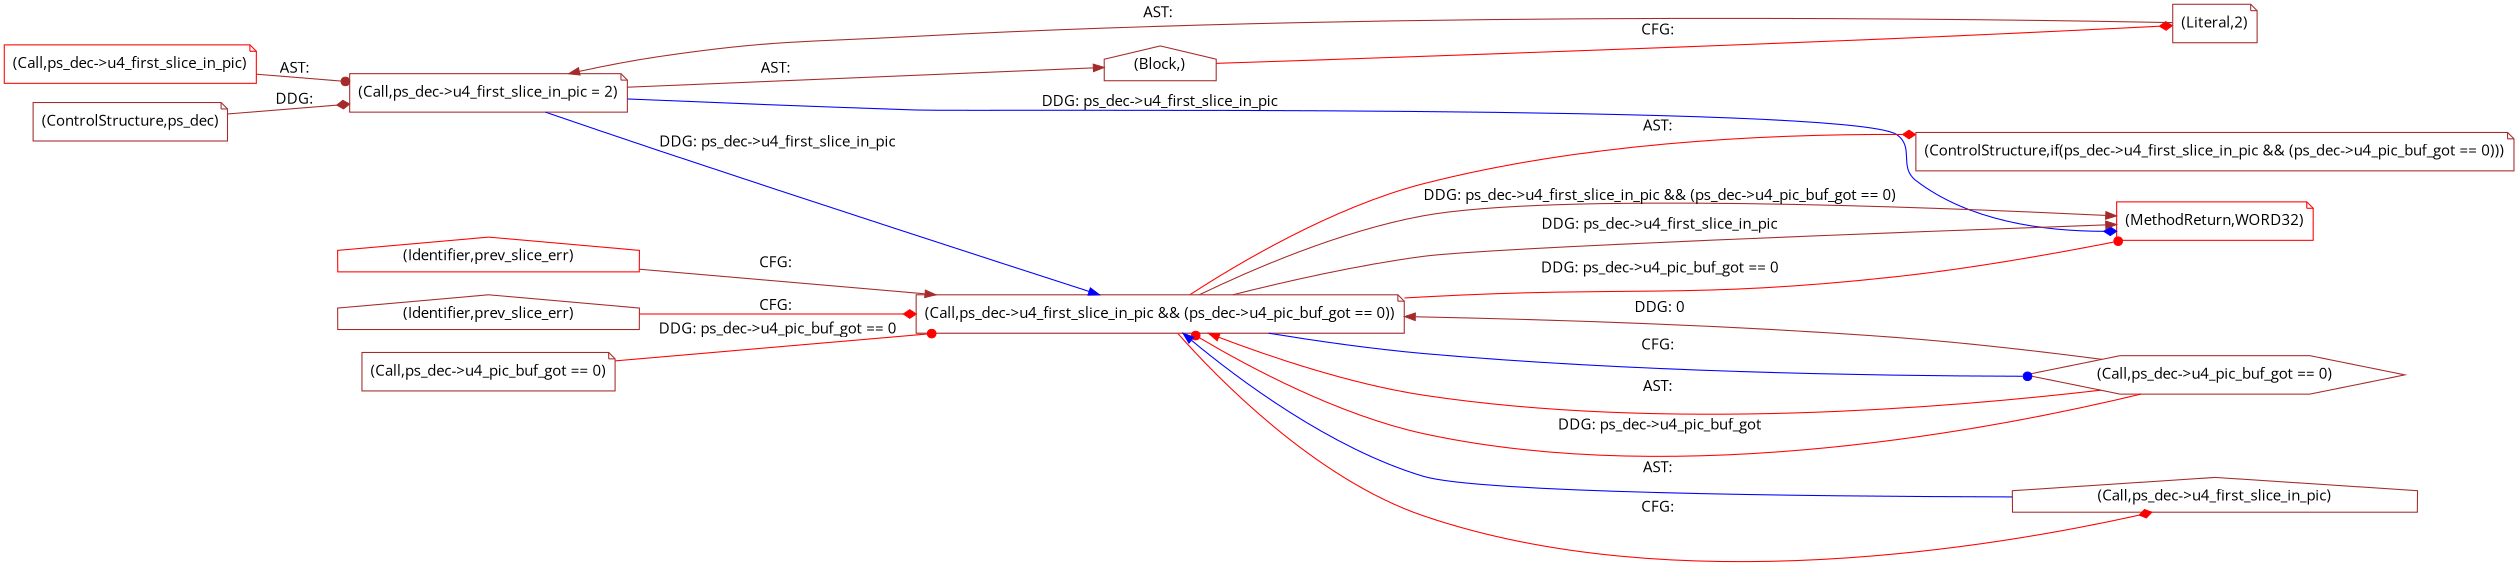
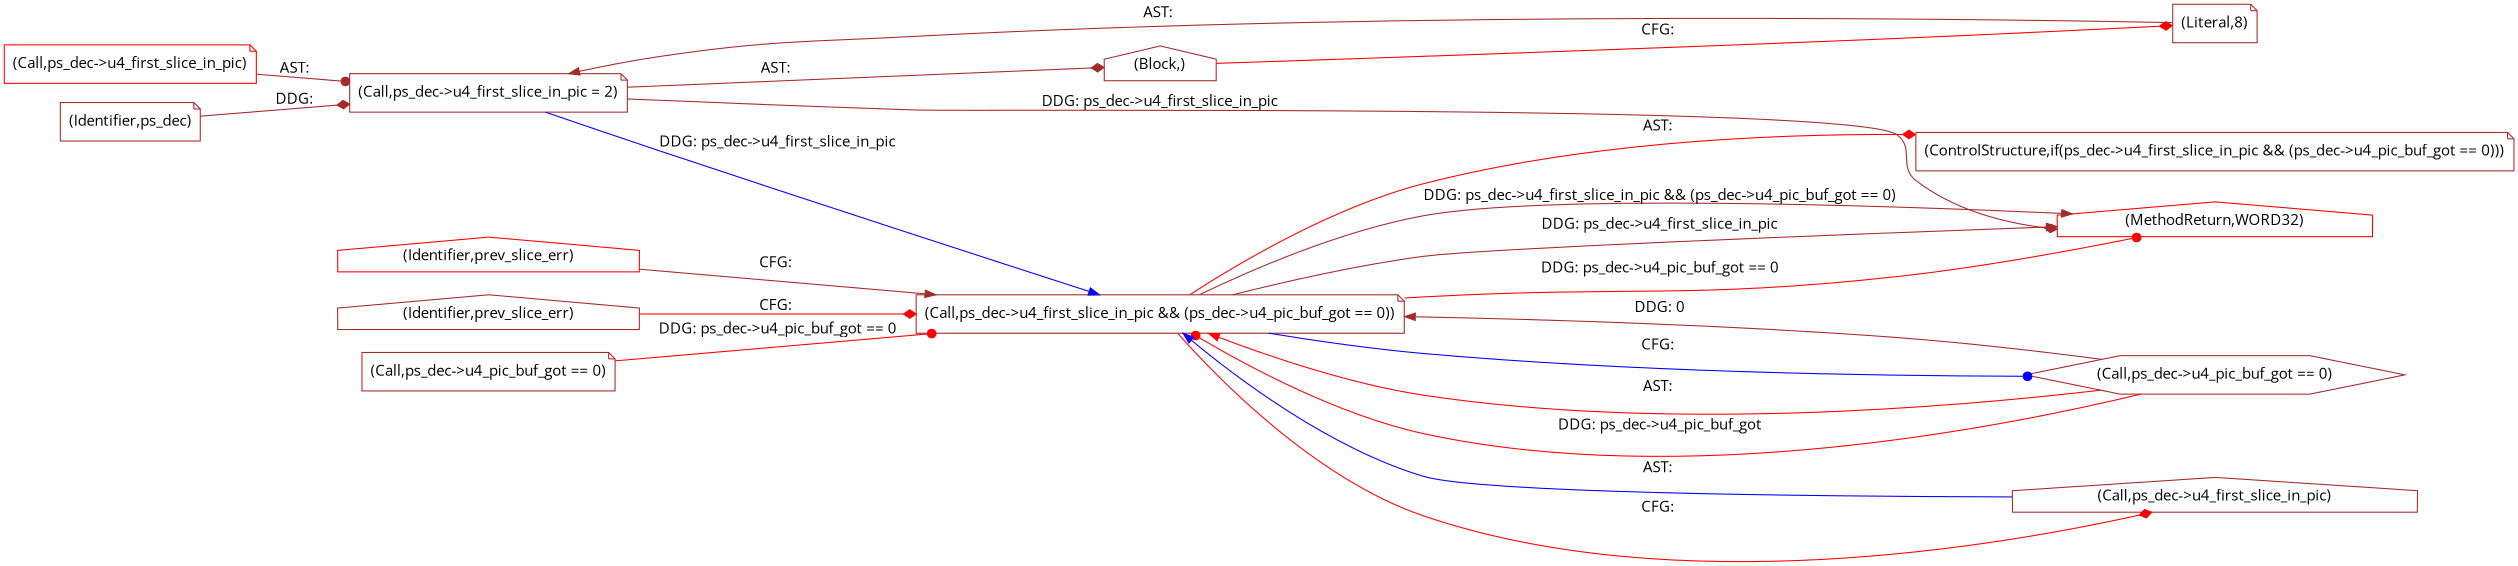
node "(Literal,2)": label "(Literal,2)" -> "(Literal,8)"
edge "(Call,ps_dec->u4_first_slice_in_pic = 2)" -> "(Block,)": arrowhead normal -> diamond
edge "(Call,ps_dec->u4_first_slice_in_pic = 2)" -> "(MethodReturn,WORD32)": color blue -> brown
node "(ControlStructure,ps_dec)": label "(ControlStructure,ps_dec)" -> "(Identifier,ps_dec)"
node "(MethodReturn,WORD32)": shape note -> house
